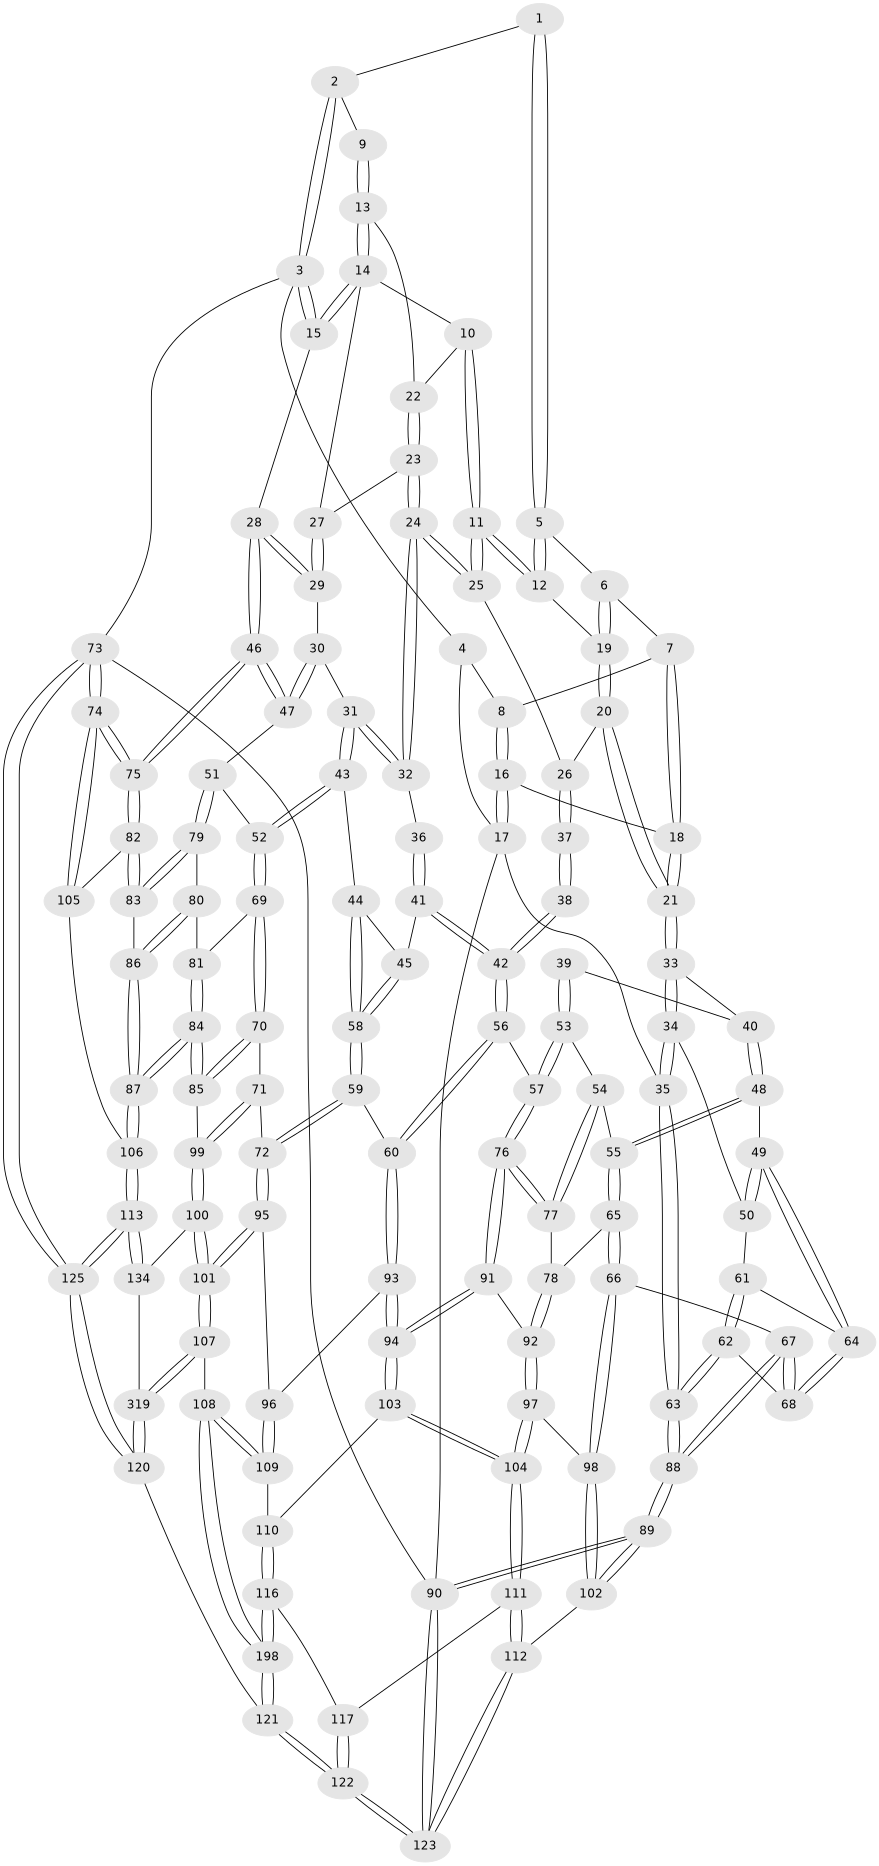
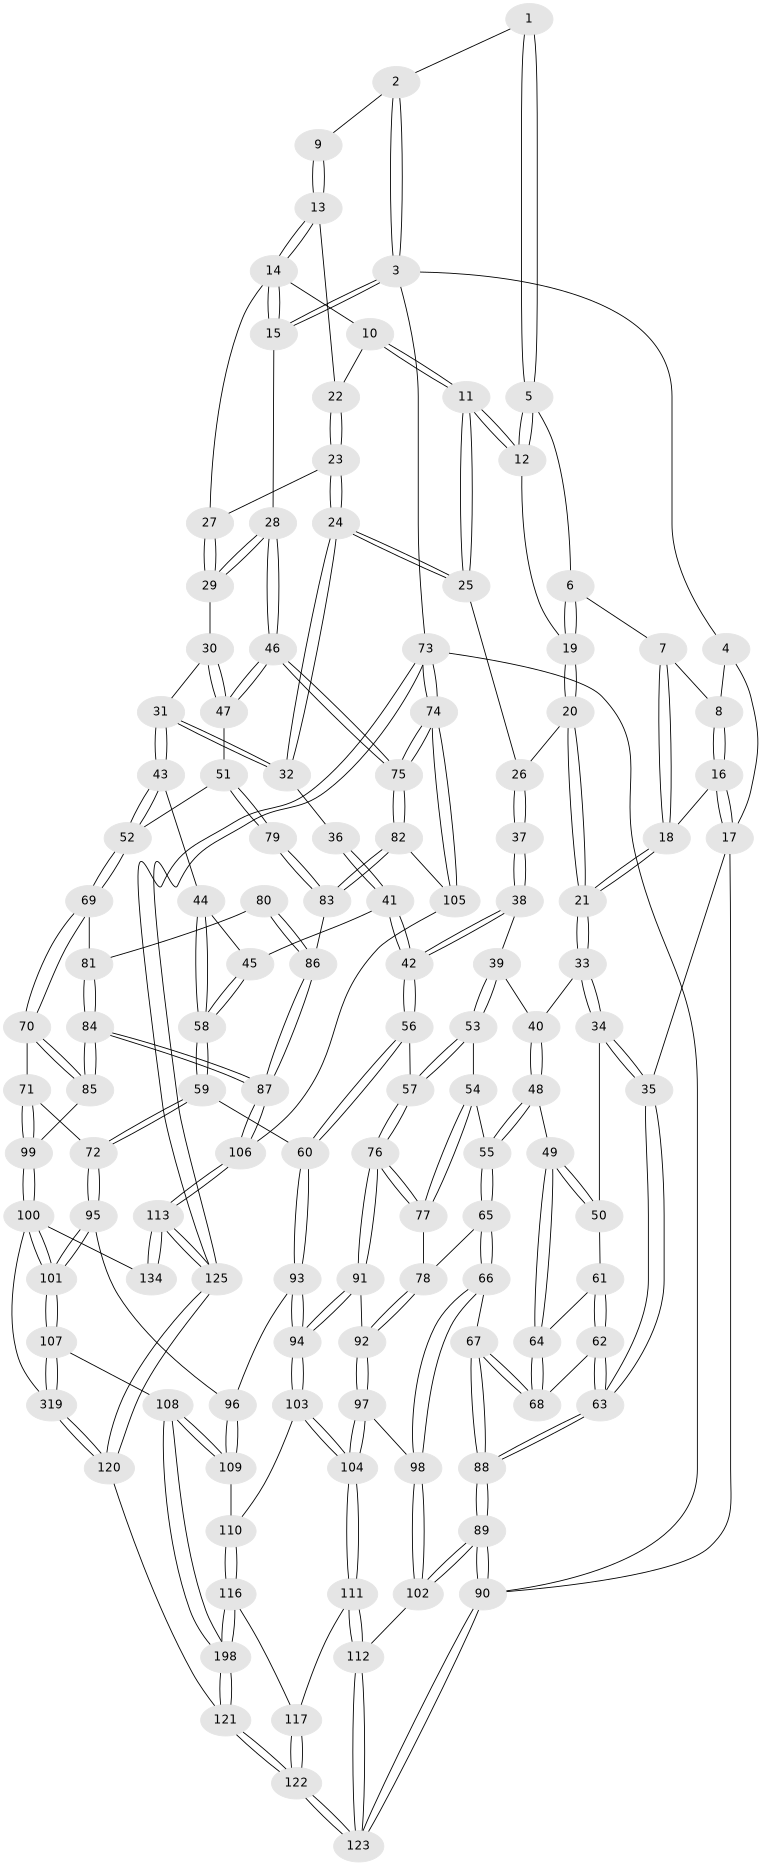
edge "79" -- "80": removed
edge "38" -- "39": added
edge "134" -- "319": now "100" -- "319"
